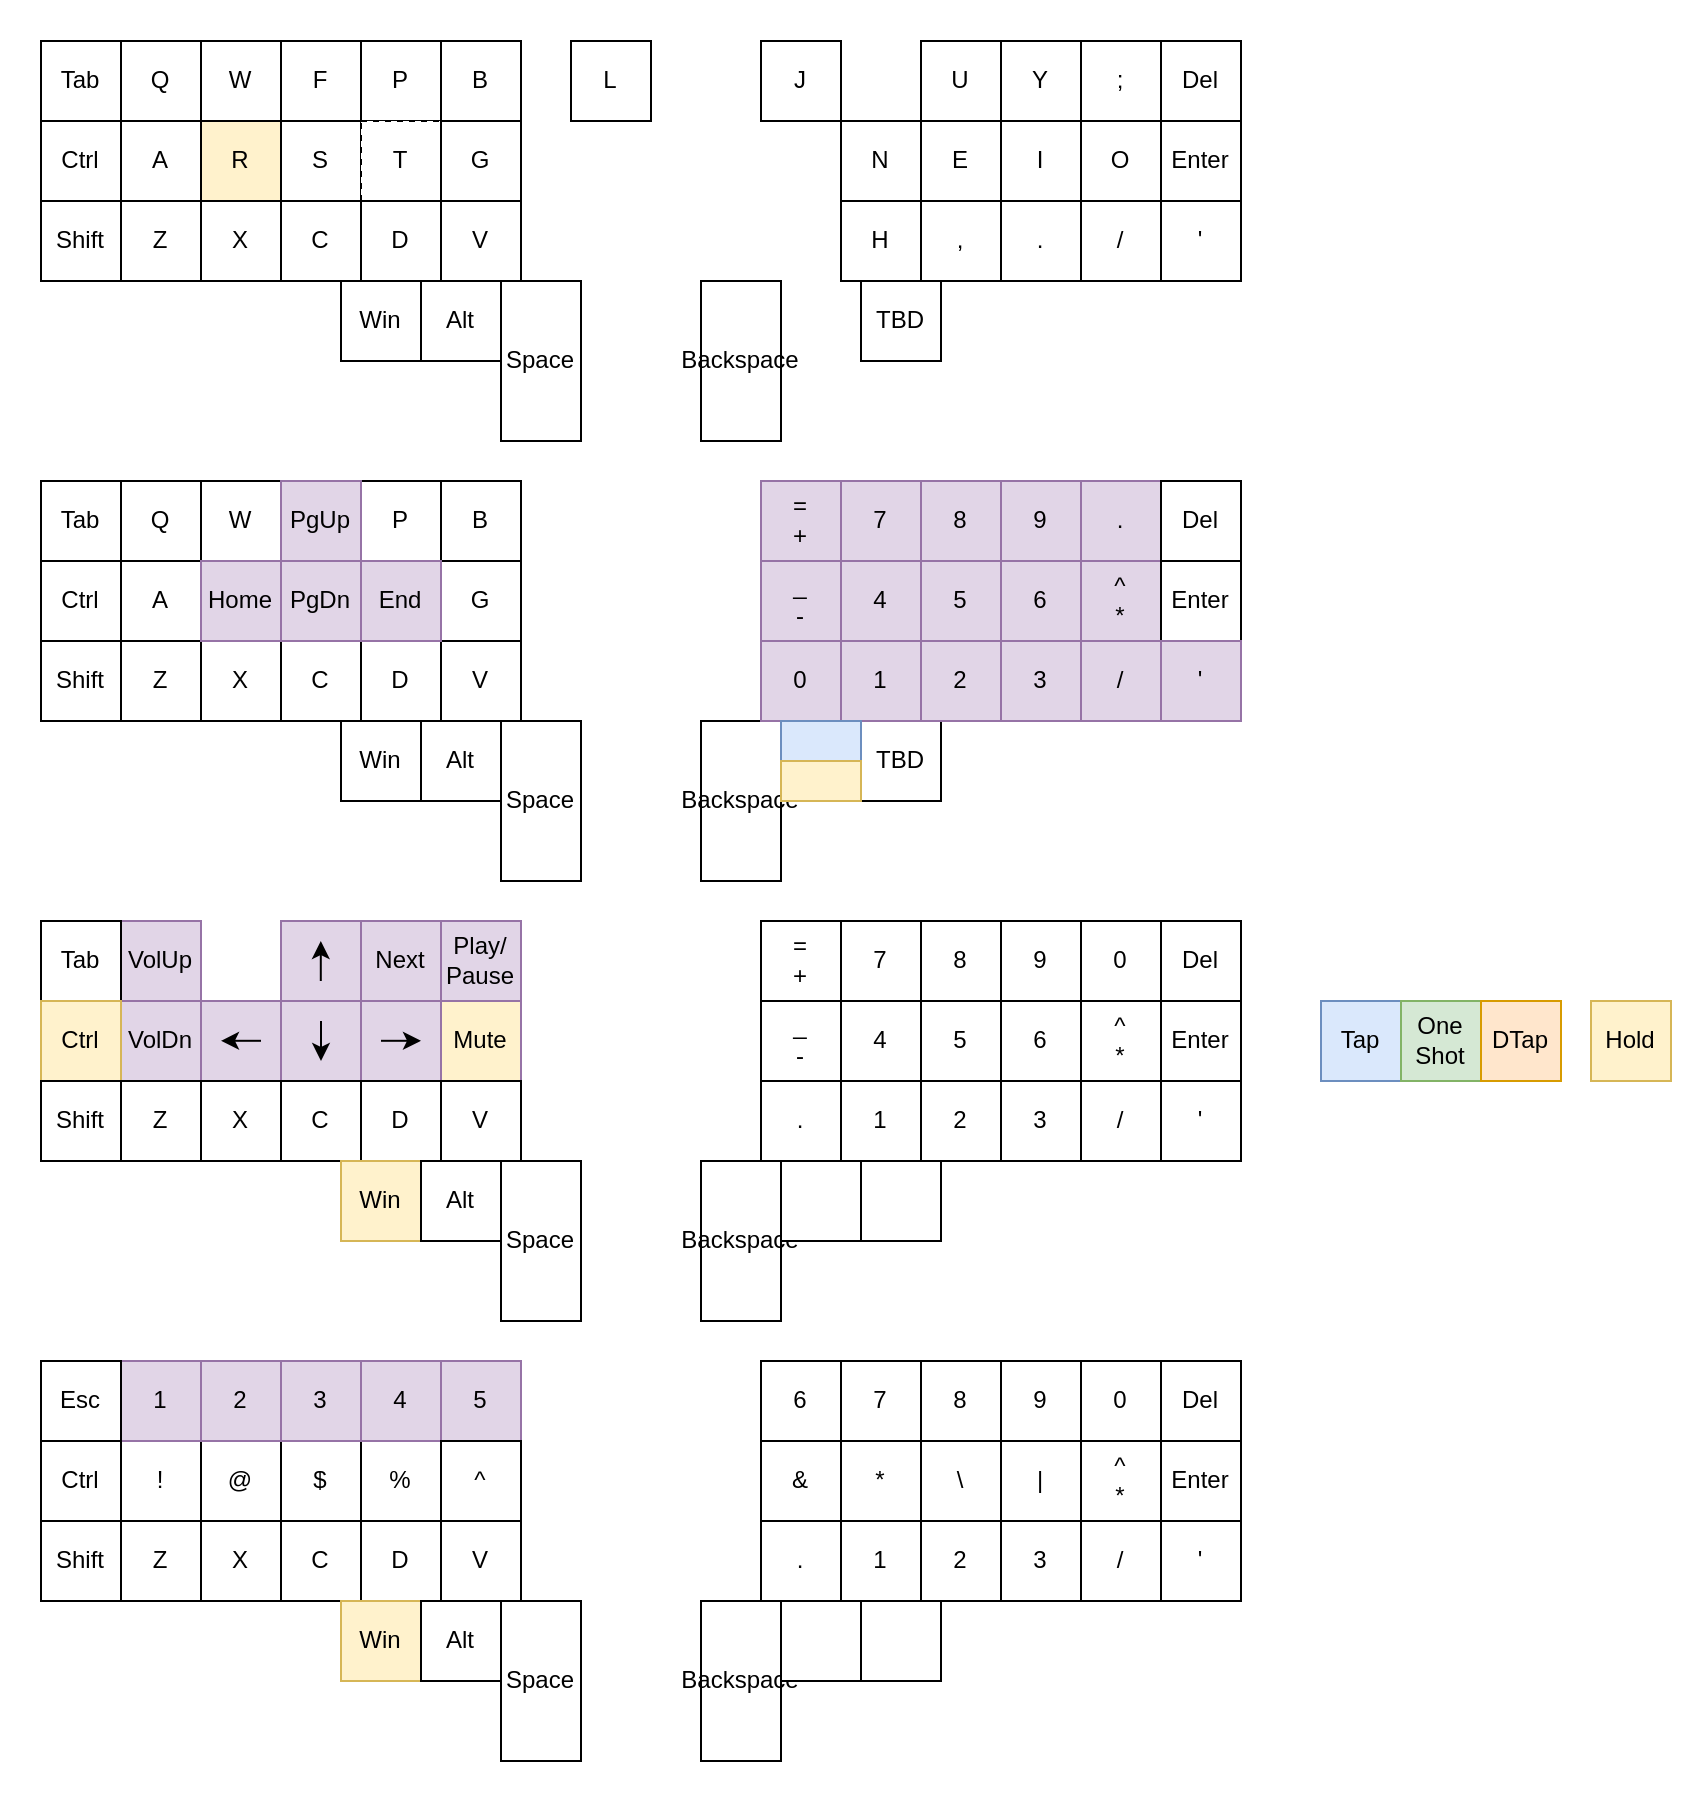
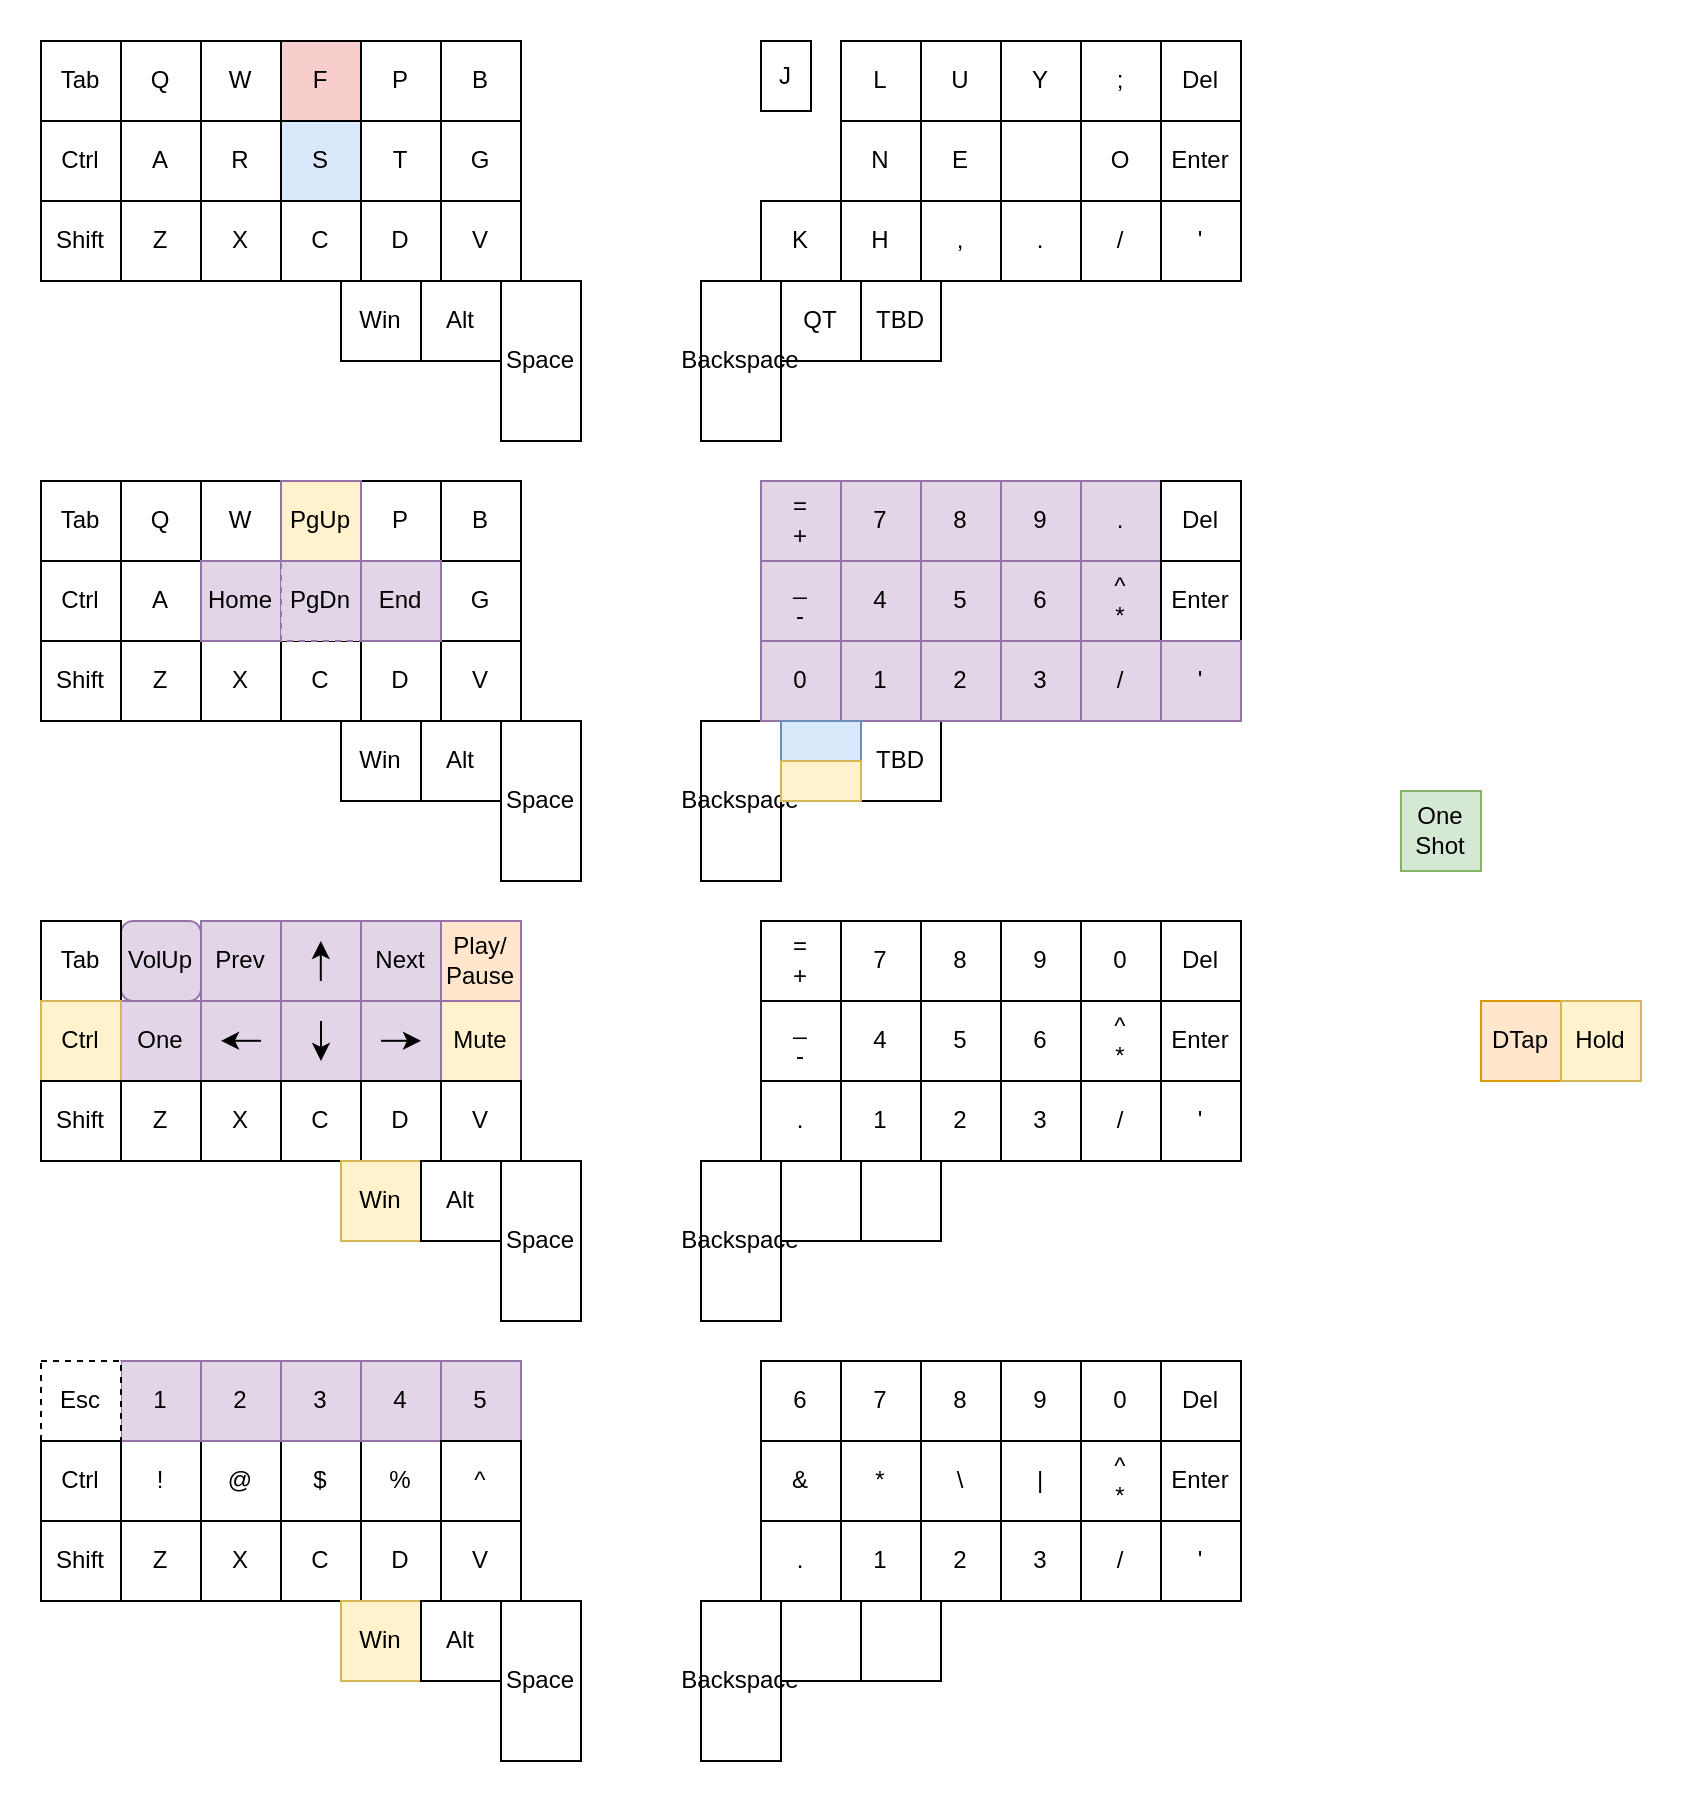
node "F": fillcolor #ffffff -> #f8cecc
node "L": moved (611, 81) -> (881, 81)
node "J": size 80x80 -> 50x70
node "R": fillcolor #fff2cc -> #ffffff
node "S": fillcolor #ffffff -> #dae8fc
node "T": style dashed -> solid
node "I": removed
node "K": added
node "QT": added
node "PgUp": fillcolor #e1d5e7 -> #fff2cc
node "PgDn": style solid -> dashed
node "VolUp": shape rectangle -> rounded rectangle
node "Prev": added
node "Play/ Pause": fillcolor #e1d5e7 -> #ffe6cc
node "VolDn": label "VolDn" -> "One"
node "Tap": removed
node "One Shot": moved (1441, 1041) -> (1441, 831)
node "Hold": moved (1631, 1041) -> (1601, 1041)
node "Esc": style solid -> dashed
